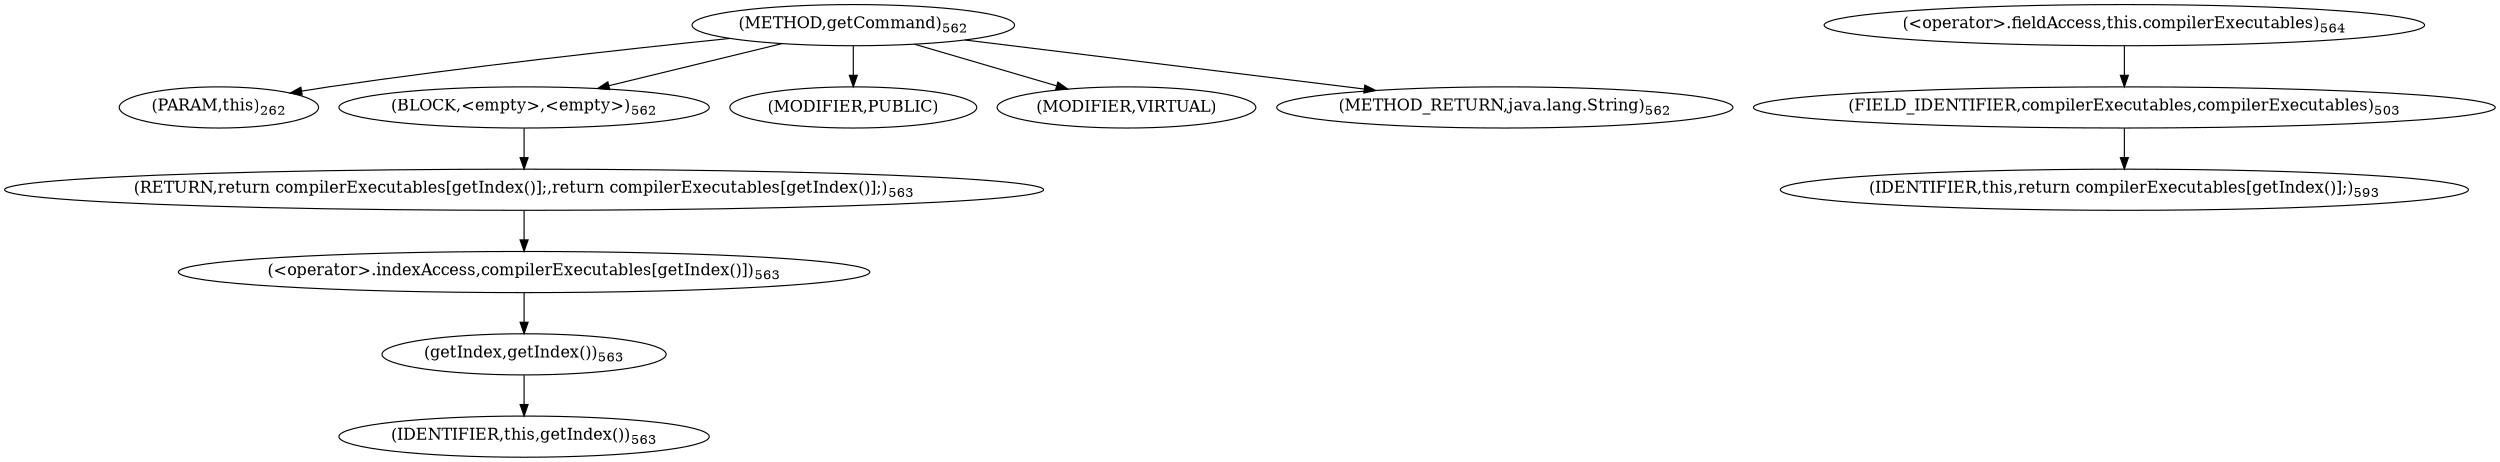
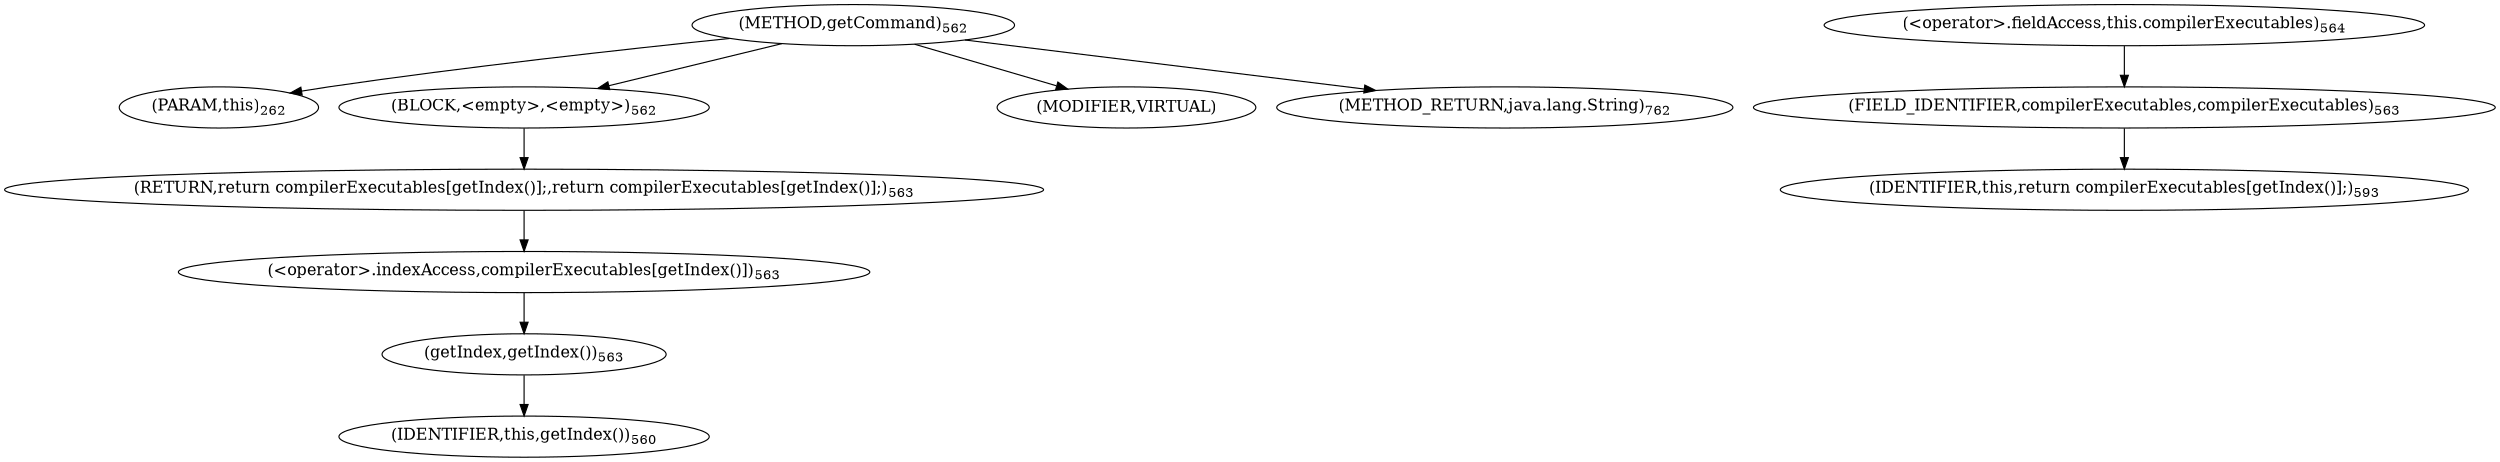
node "(METHOD_RETURN,java.lang.String)": text "562" -> "762"
node "(FIELD_IDENTIFIER,compilerExecutables,compilerExecutables)": text "503" -> "563"
node "(MODIFIER,PUBLIC)": removed
node "(IDENTIFIER,this,getIndex())": text "563" -> "560"
